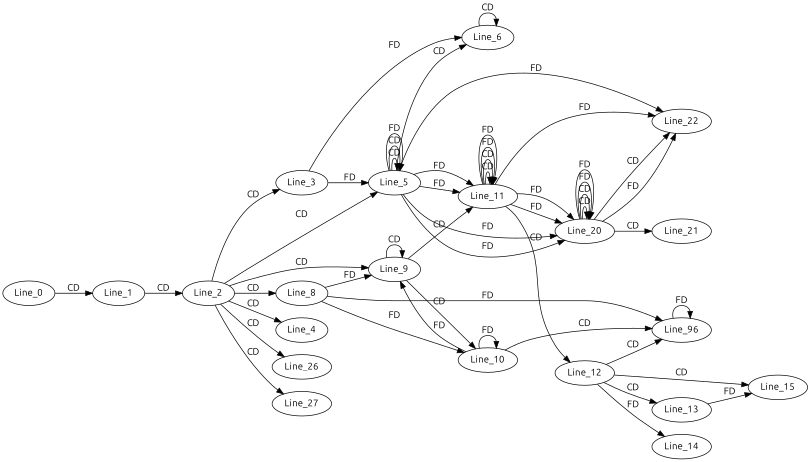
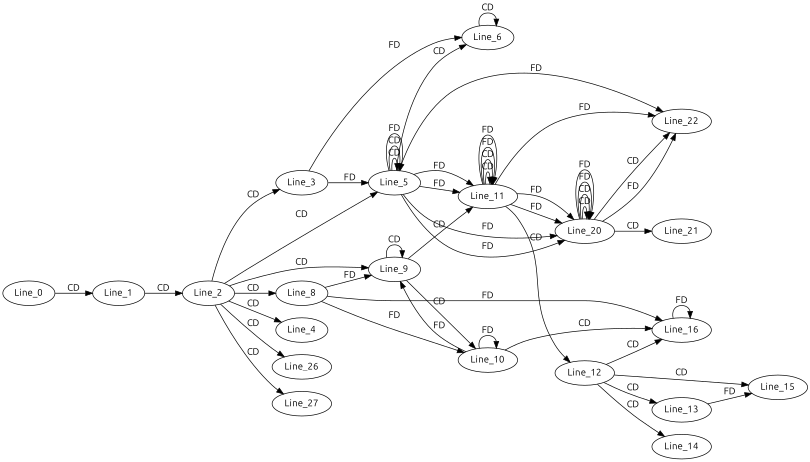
node "Line_96": label "Line_96" -> "Line_16"
edge "Line_12" -> "Line_14": label "FD" -> "CD"
